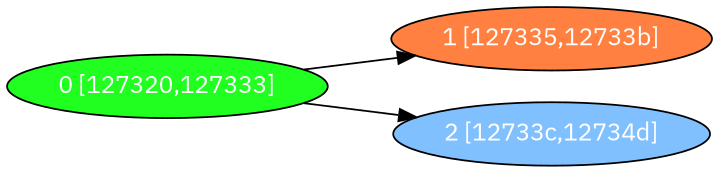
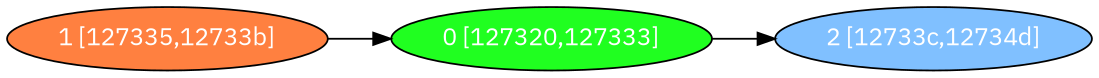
edge "0 [127320,127333]" -> "1 [127335,12733b]": reversed
